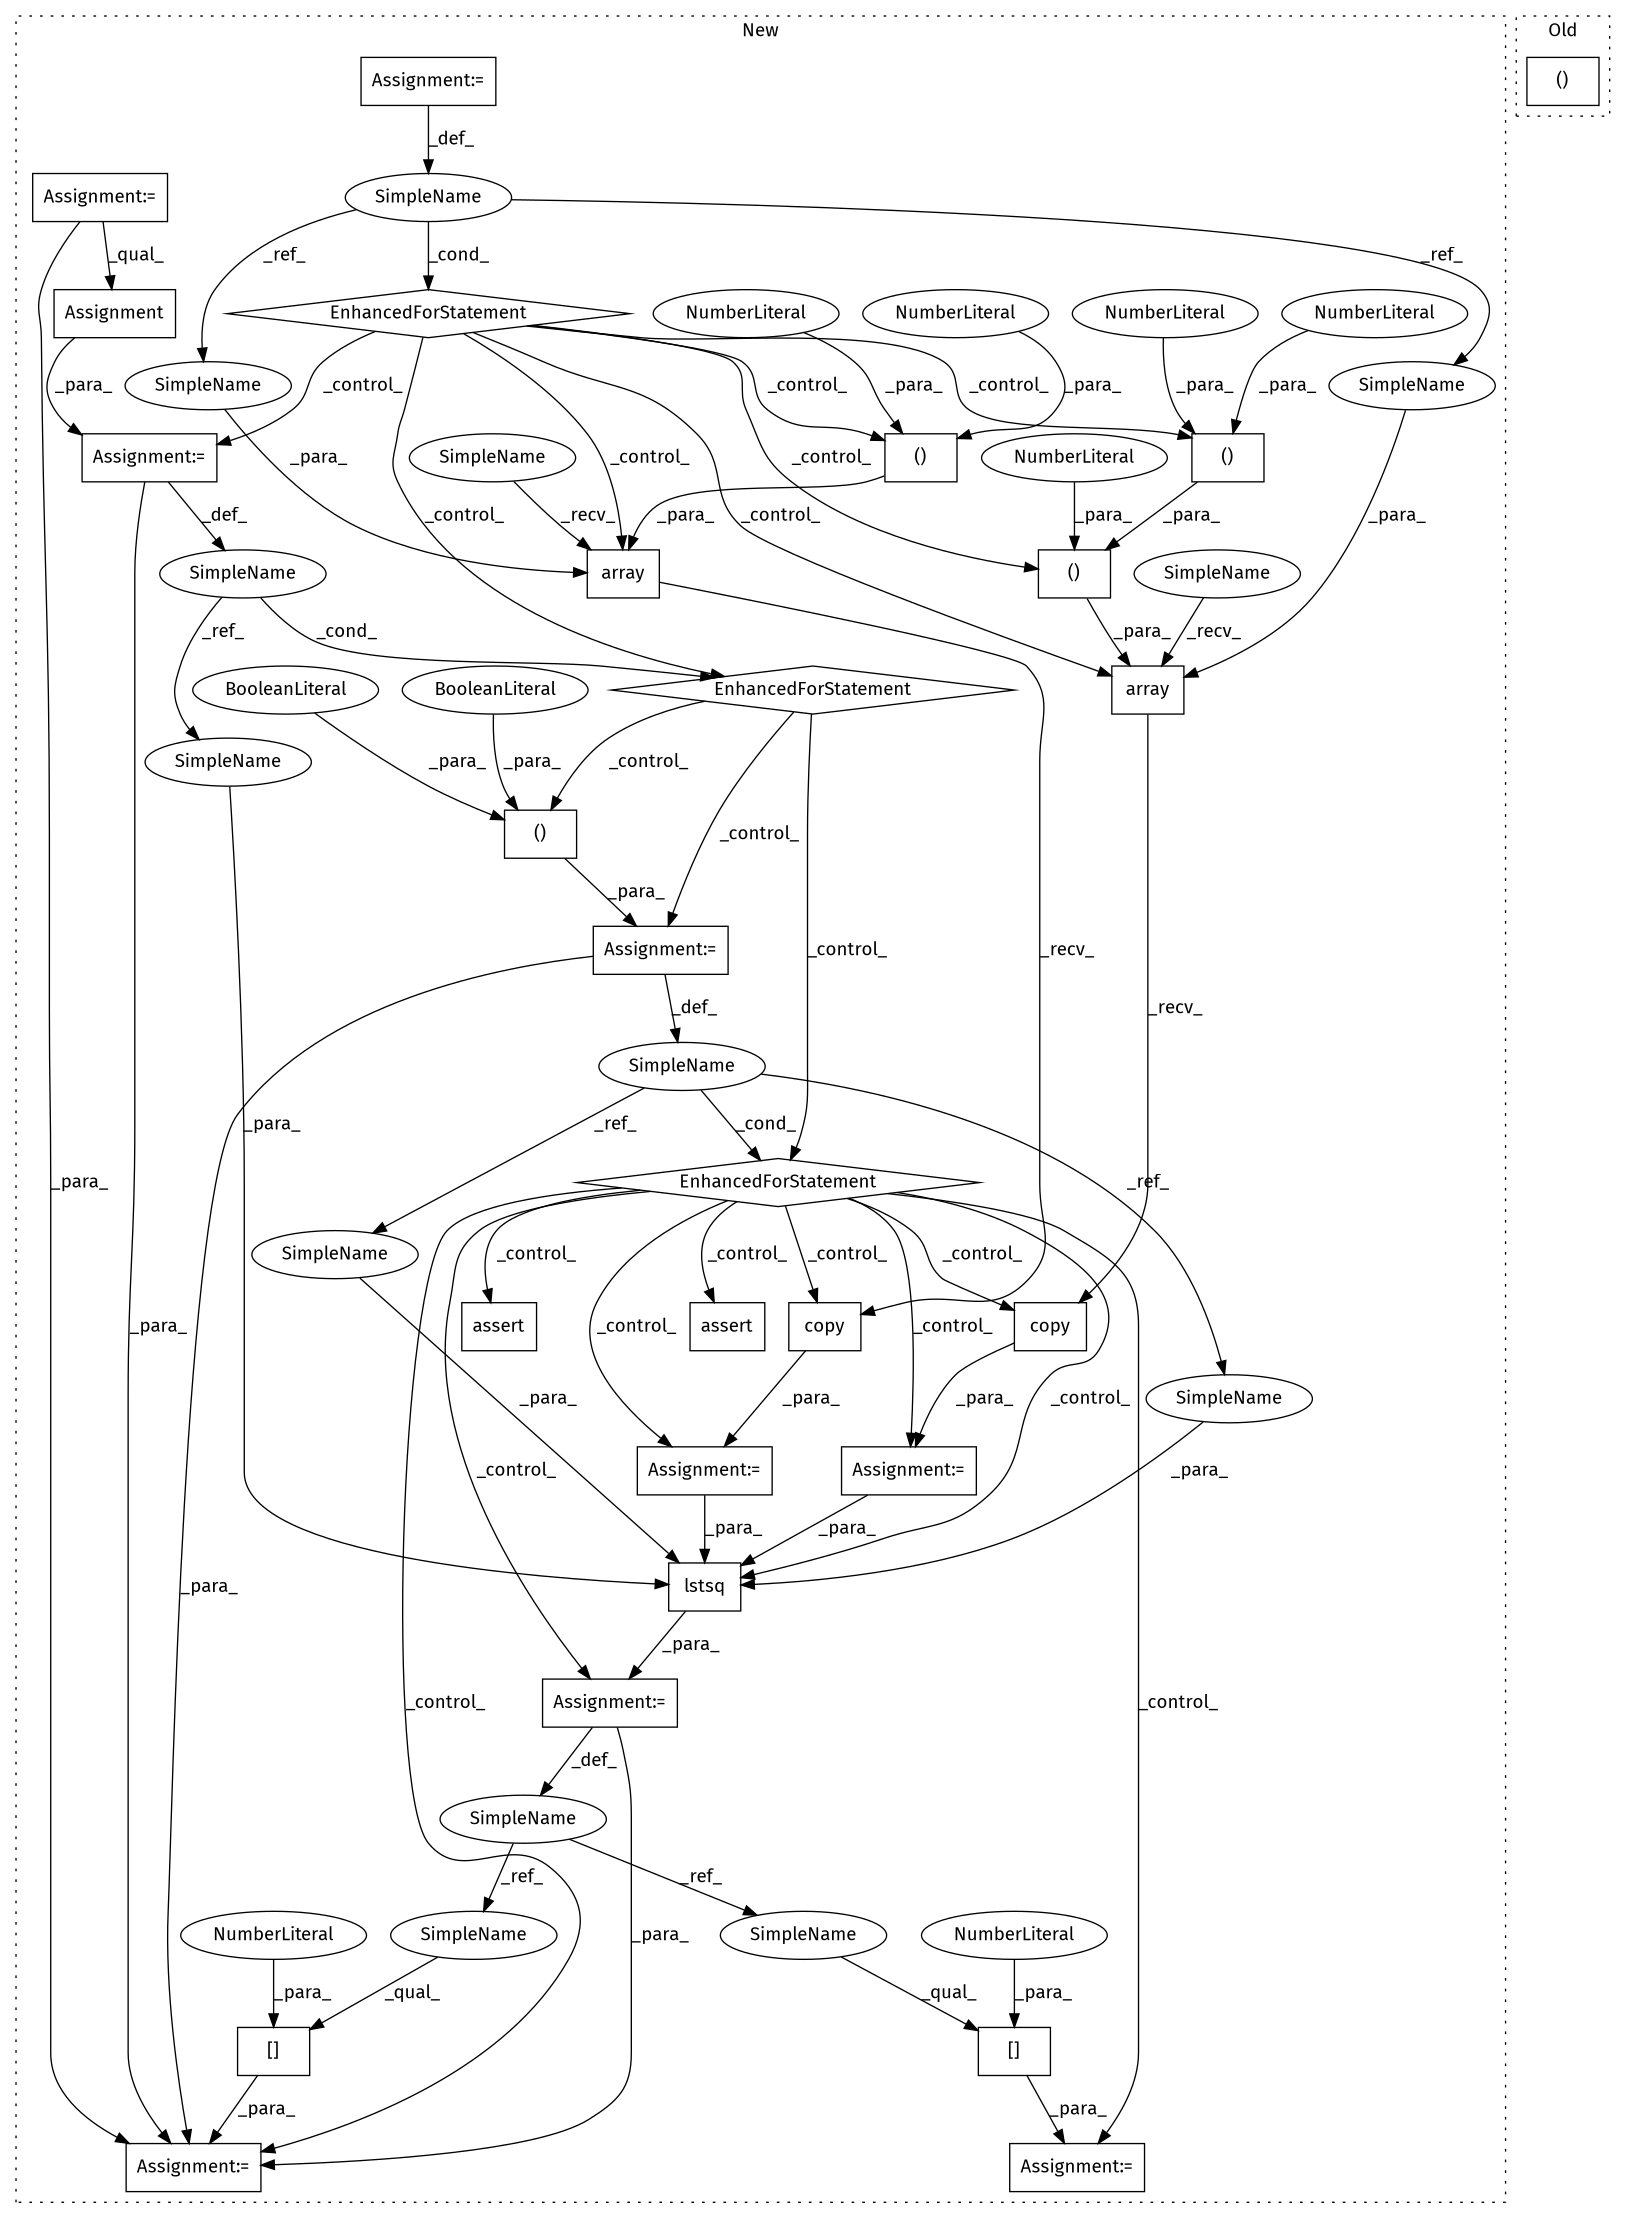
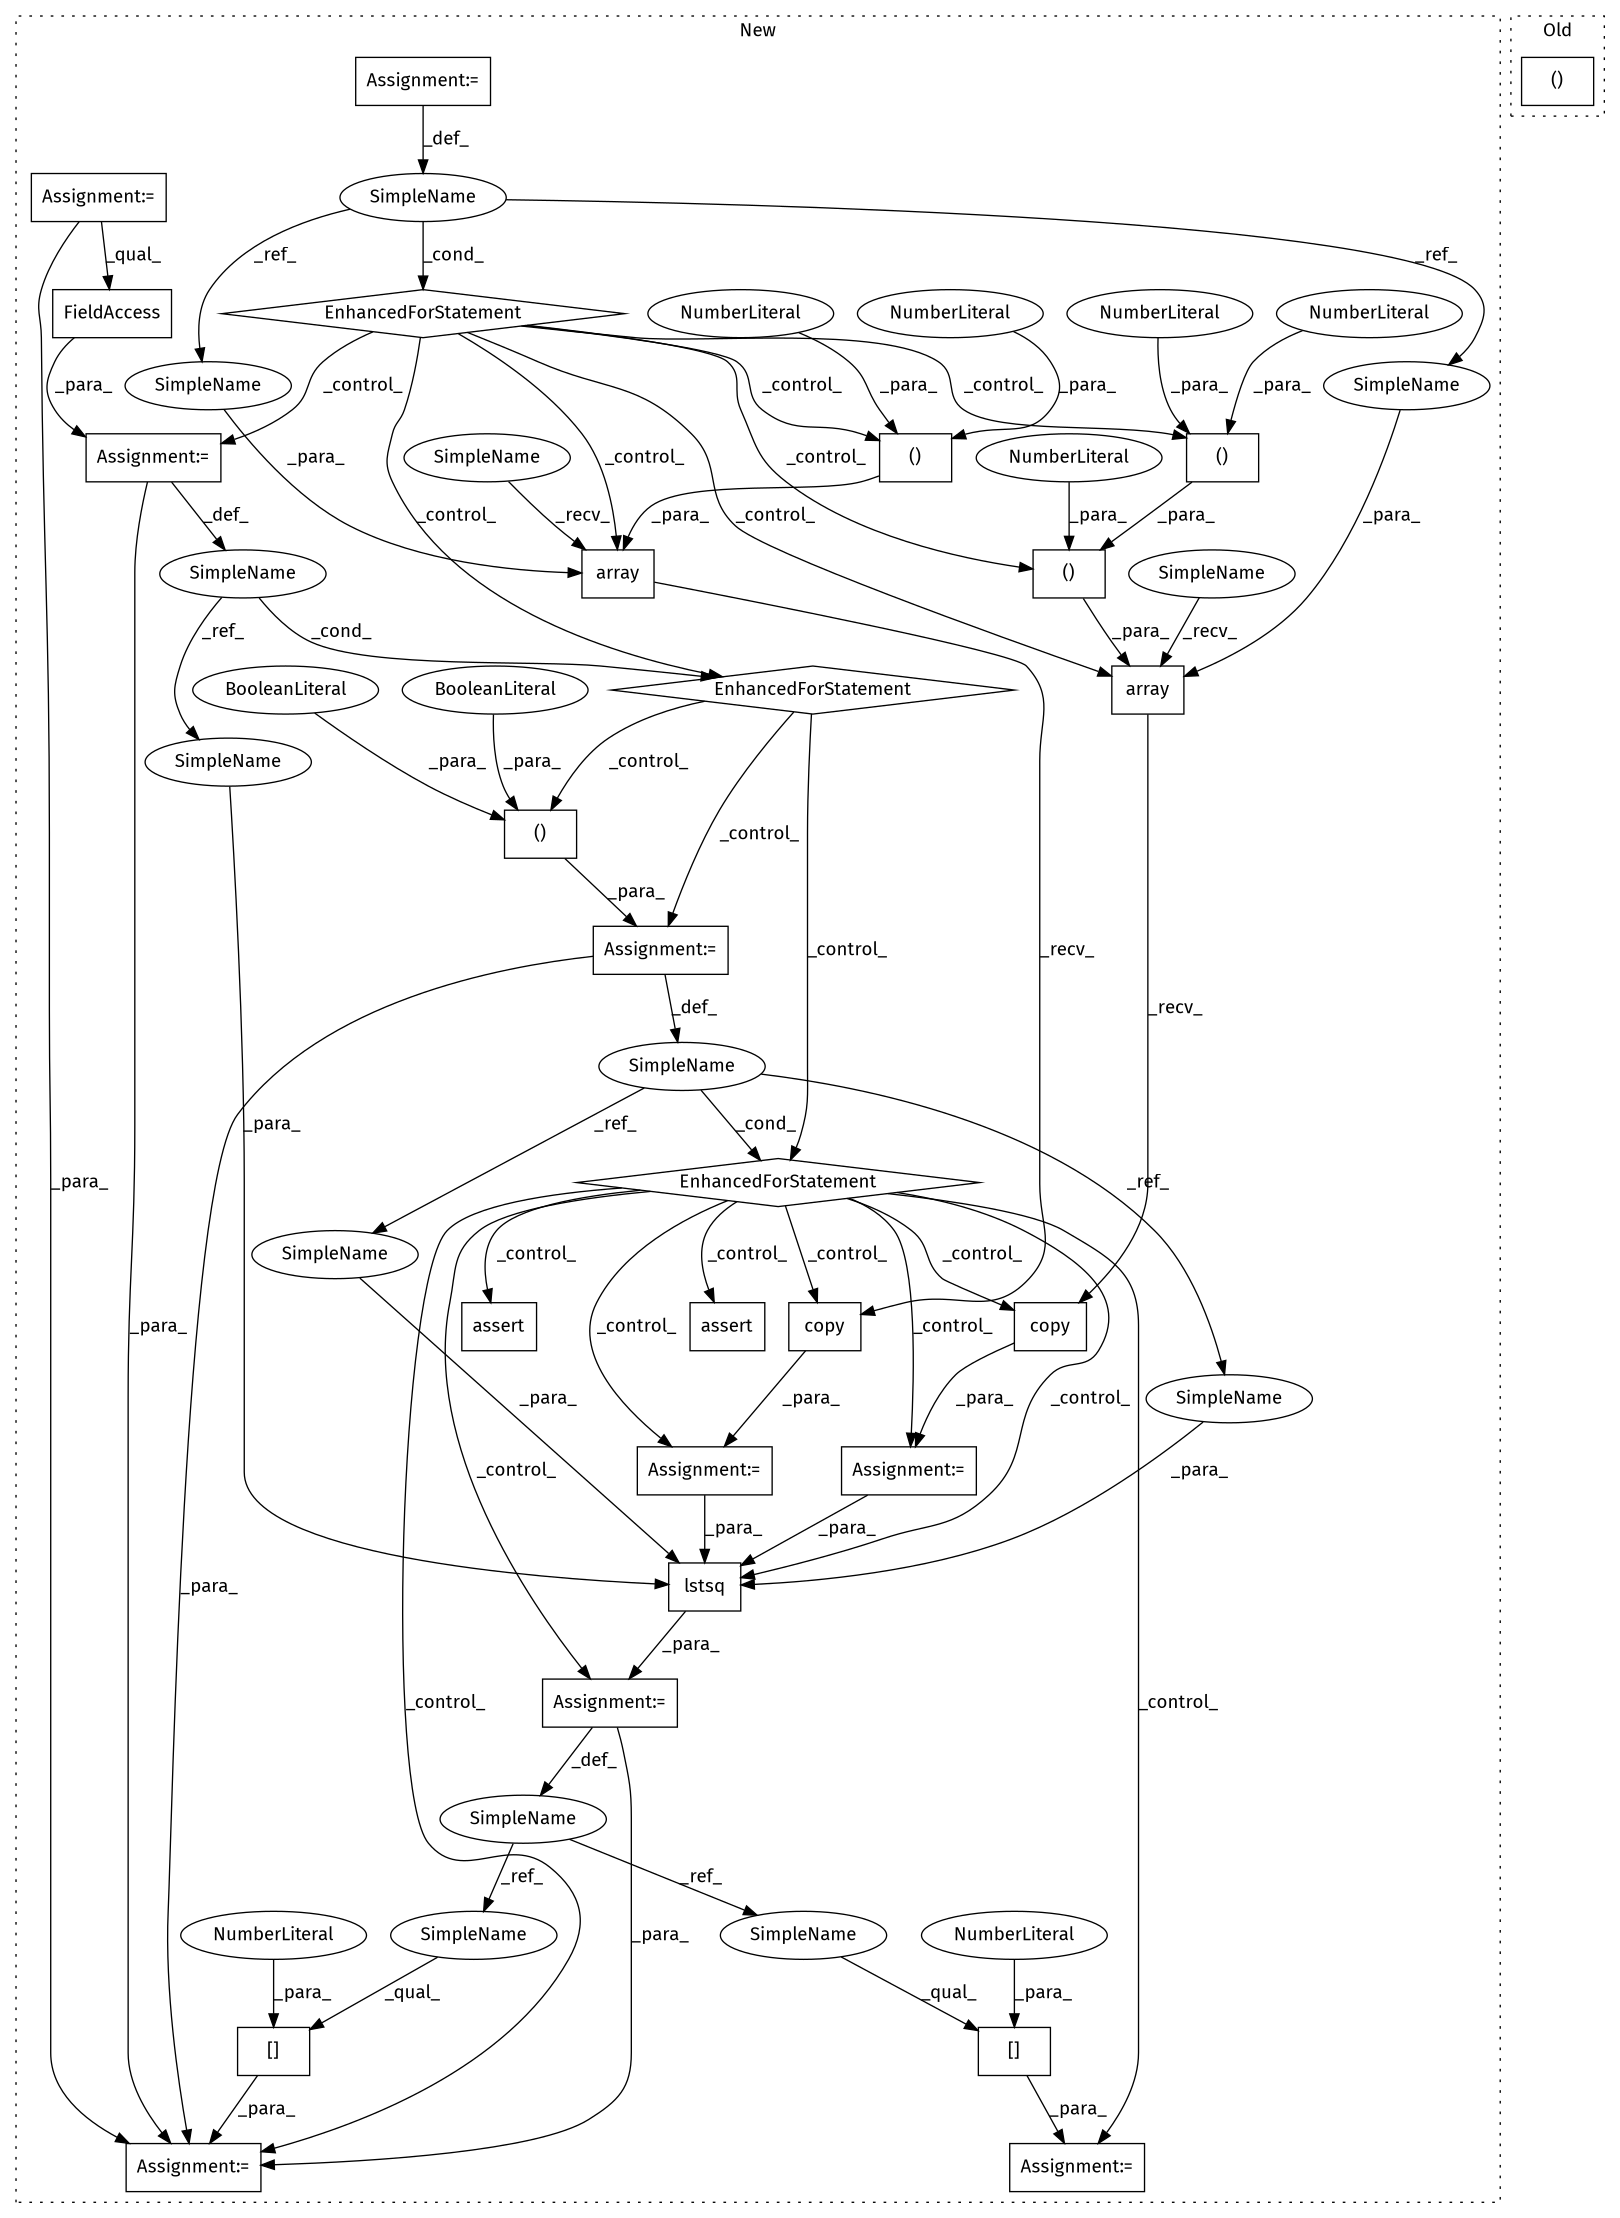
node "Assignment": label "Assignment" -> "FieldAccess"
